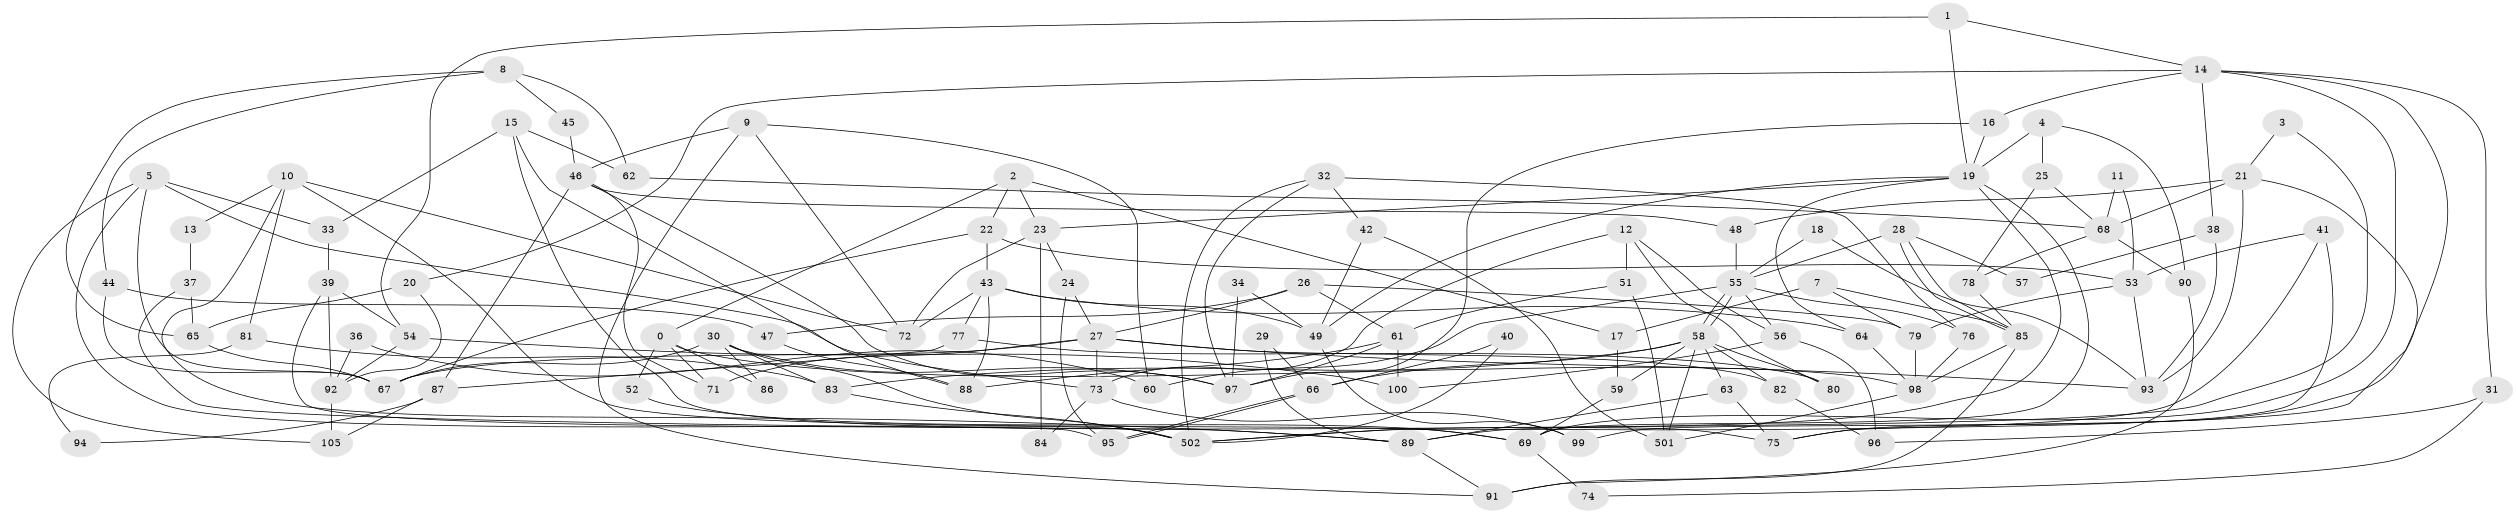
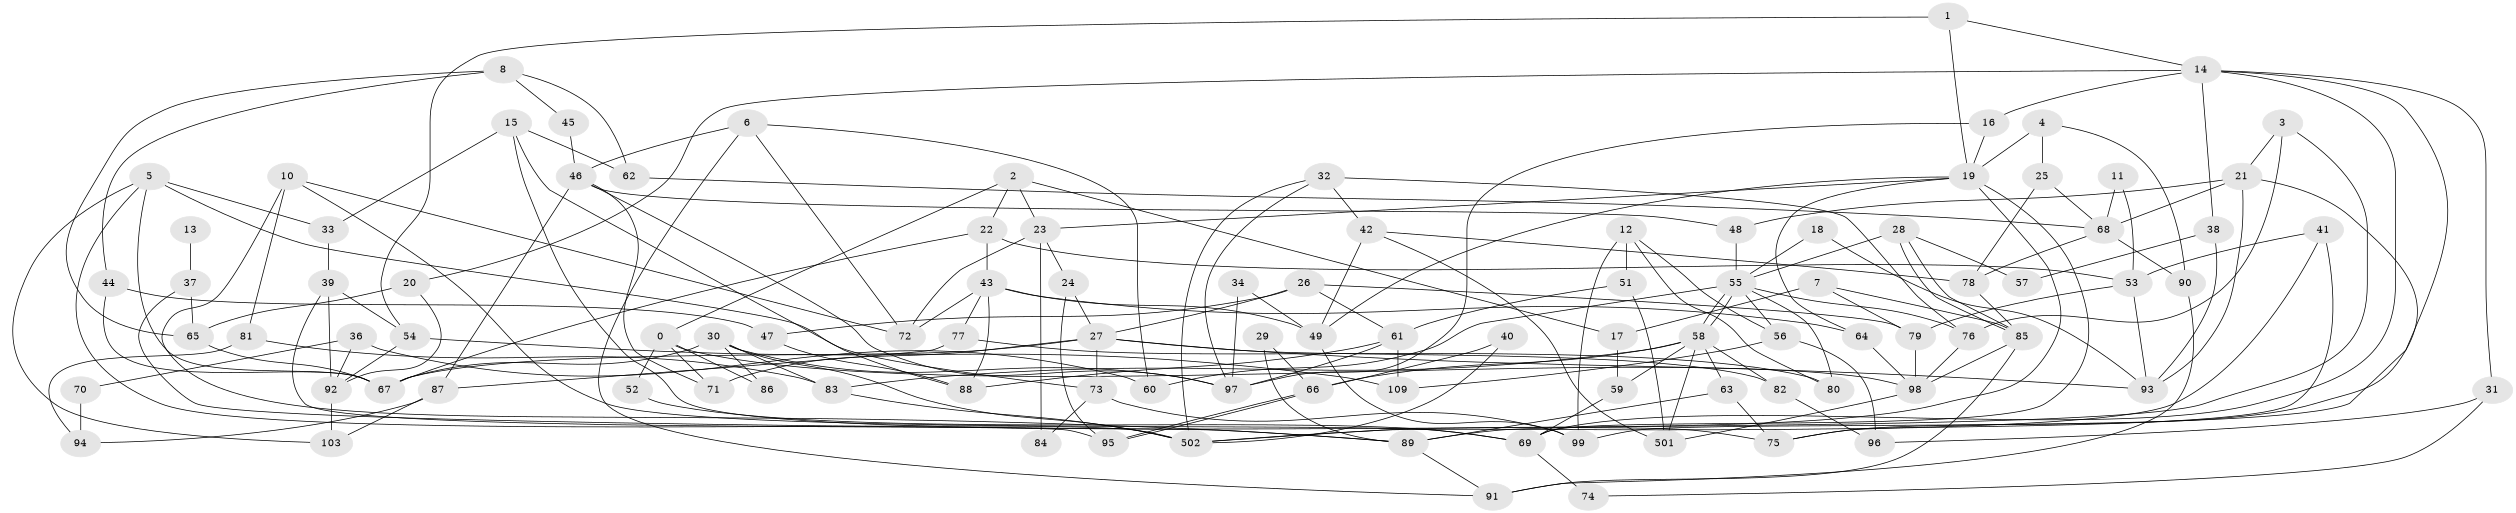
node "9": label "9" -> "6"
edge "10" -- "13": removed
edge "42" -- "78": added
edge "3" -- "76": added
edge "12" -- "73": now "12" -- "99"
edge "58" -- "80": now "55" -- "80"
node "70": added
node "100": label "100" -> "109"
node "105": label "105" -> "103"
